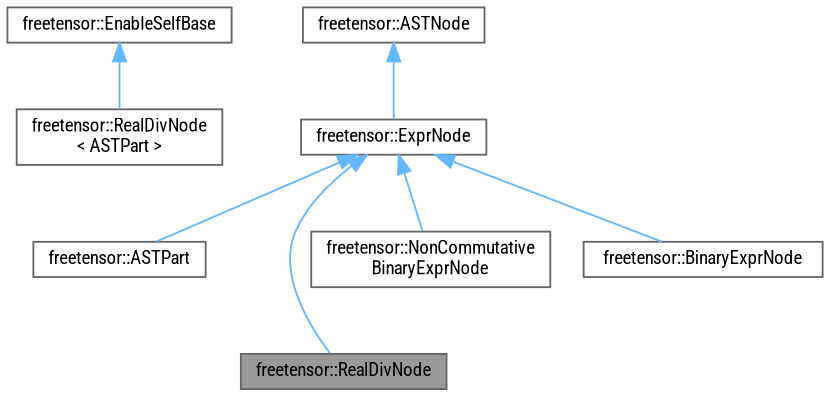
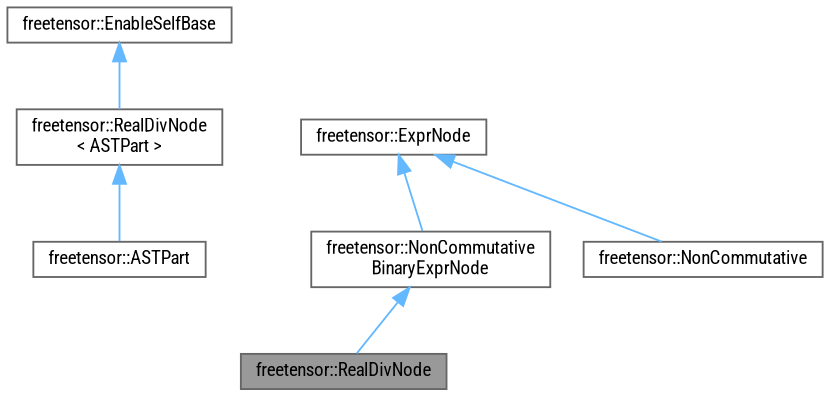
node "freetensor::ASTNode": removed
edge "freetensor::ASTPart" -> "freetensor::ExprNode": now "freetensor::ASTPart" -> "freetensor::RealDivNode < ASTPart >"
edge "freetensor::RealDivNode" -> "freetensor::ExprNode": now "freetensor::RealDivNode" -> "freetensor::NonCommutative BinaryExprNode"
node "freetensor::BinaryExprNode": label "freetensor::BinaryExprNode" -> "freetensor::NonCommutative"
